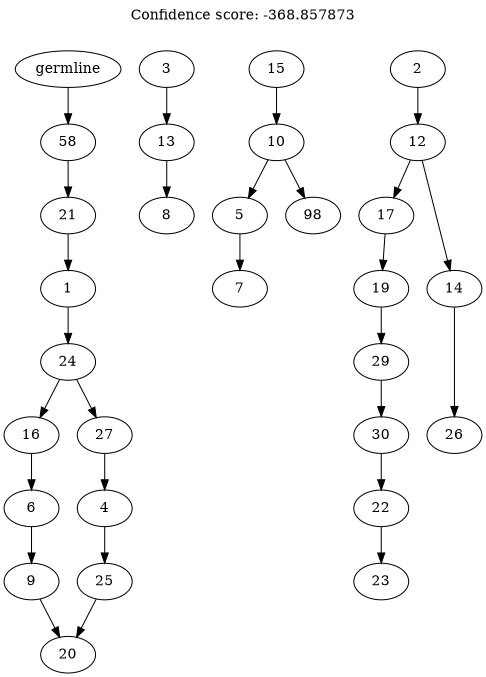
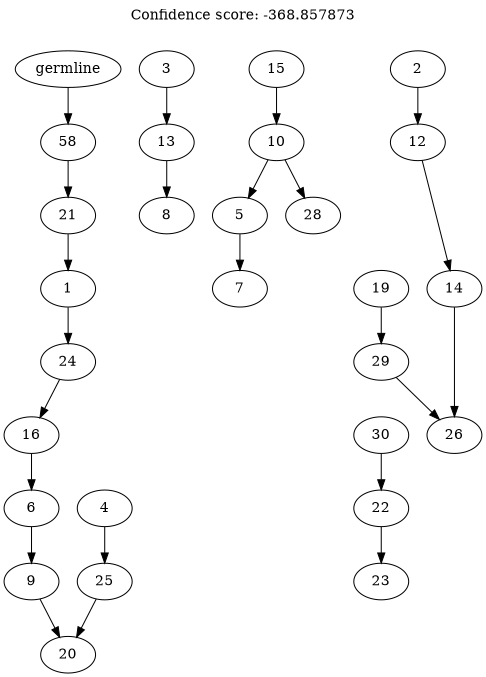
node "98": label "98" -> "28"
node "17": removed
edge "29" -> "30": now "29" -> "26"
node "27": removed
